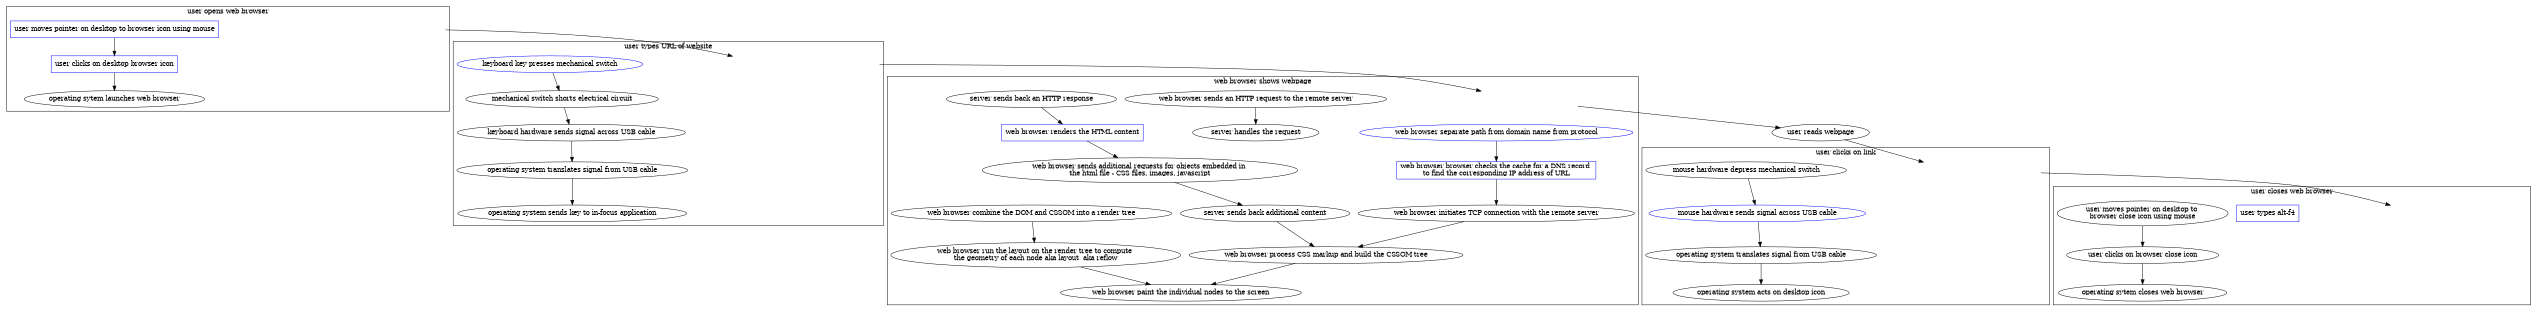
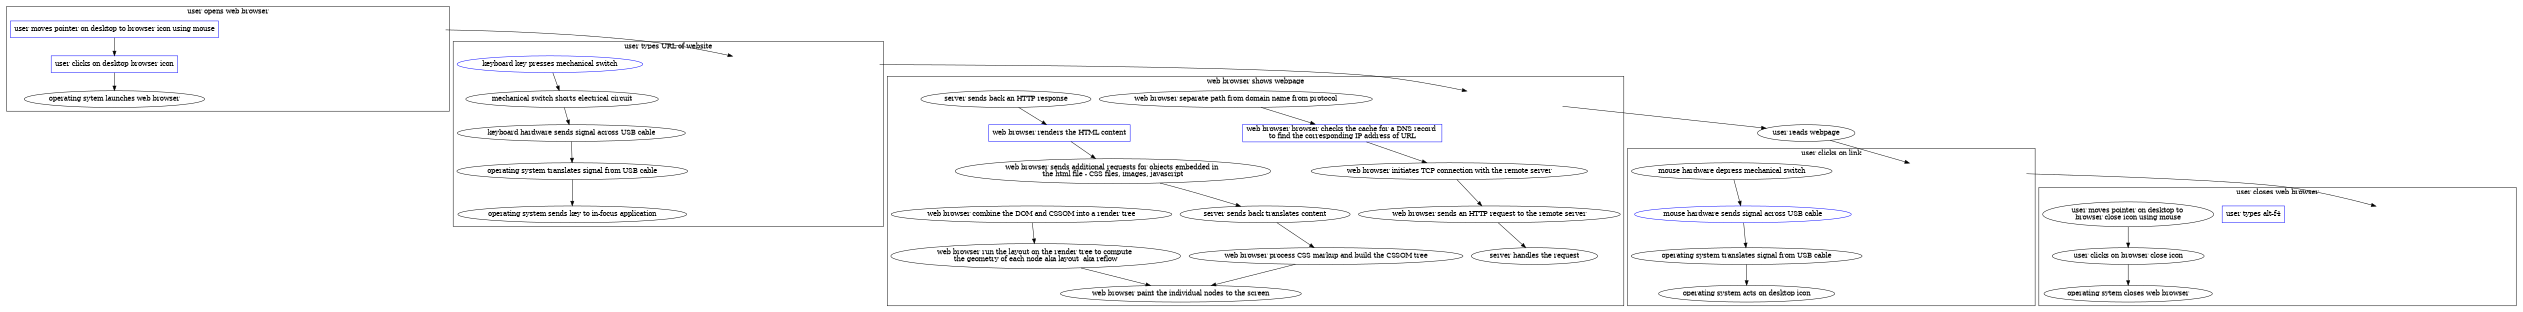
node "web browser separate path from domain name from protocol": color blue -> black
node "server sends back additional content": label "server sends back additional content" -> "server sends back translates content"
edge "web browser initiates TCP connection with the remote server" -> "web browser process CSS markup and build the CSSOM tree": now "web browser initiates TCP connection with the remote server" -> "web browser sends an HTTP request to the remote server"
